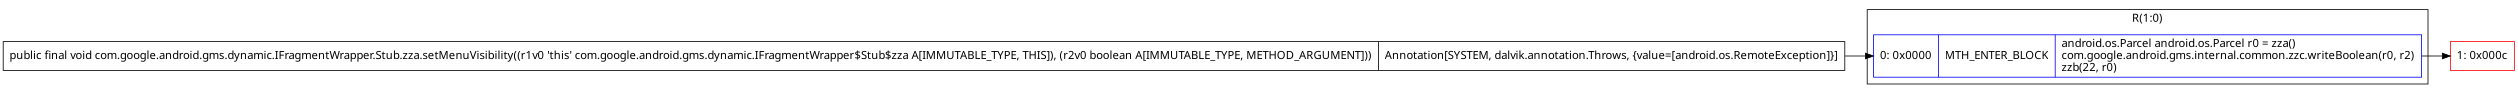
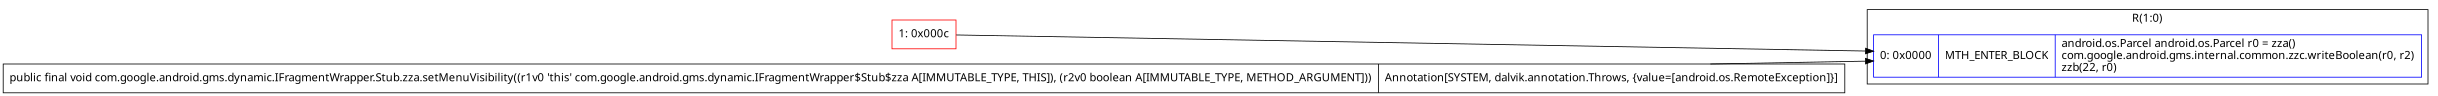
edge "0: 0x0000" -> "1: 0x000c": reversed
